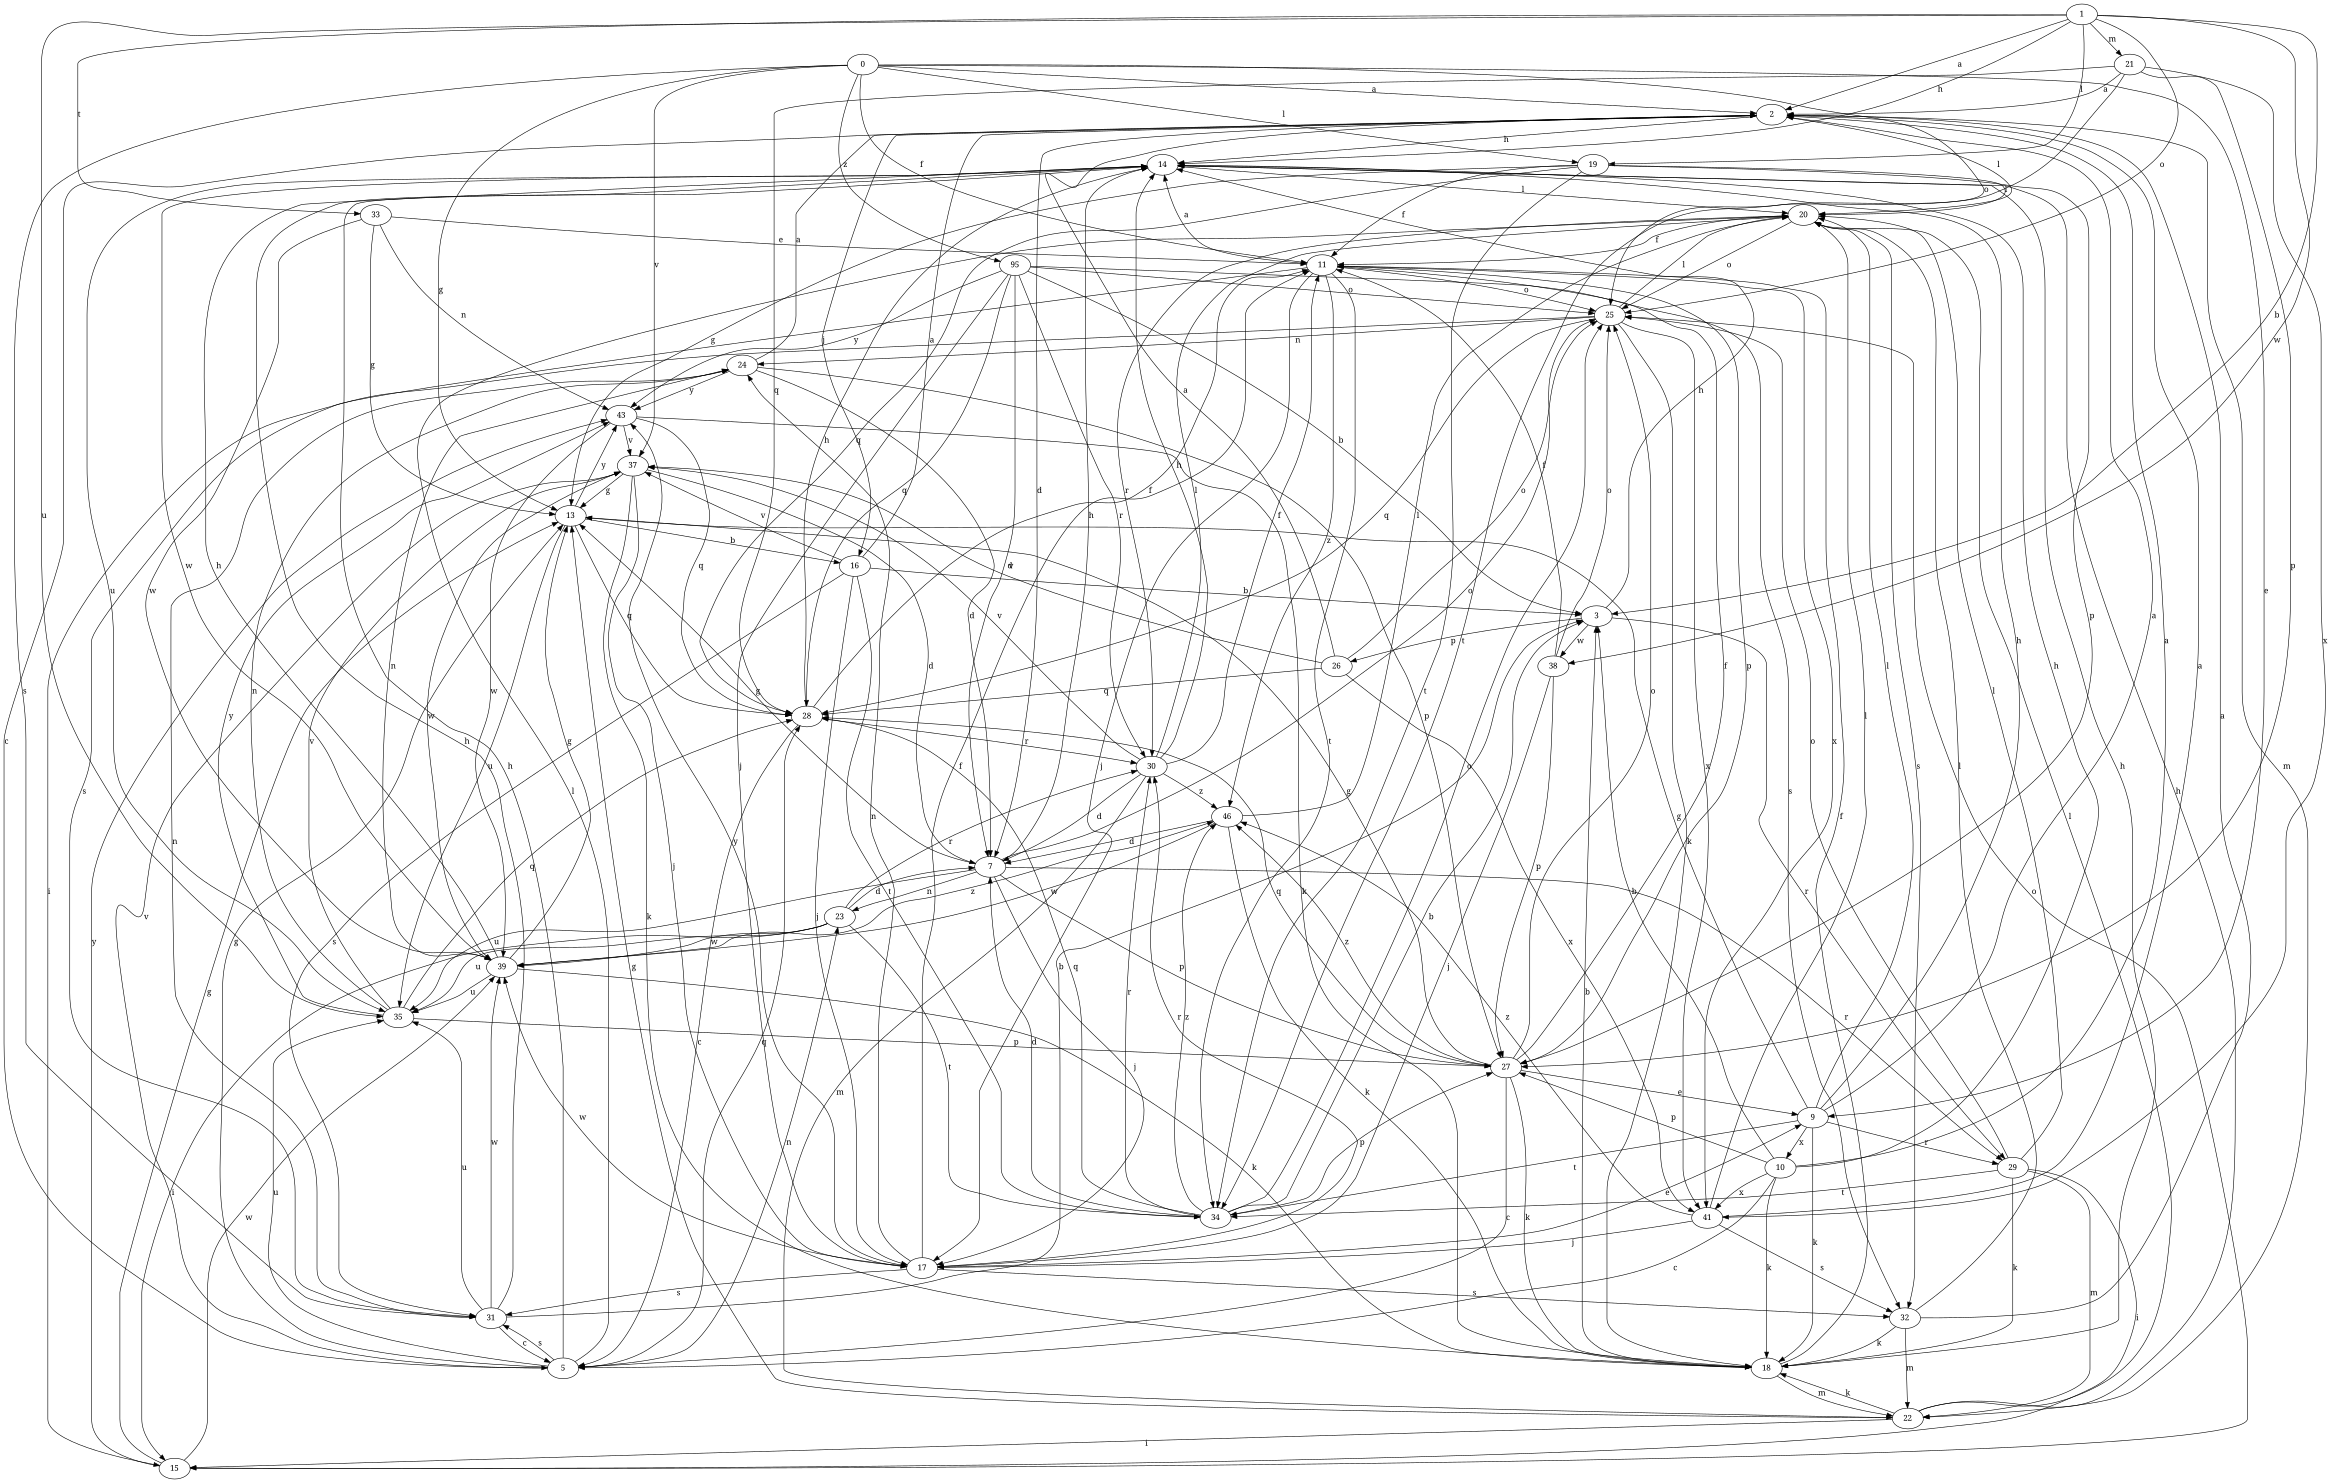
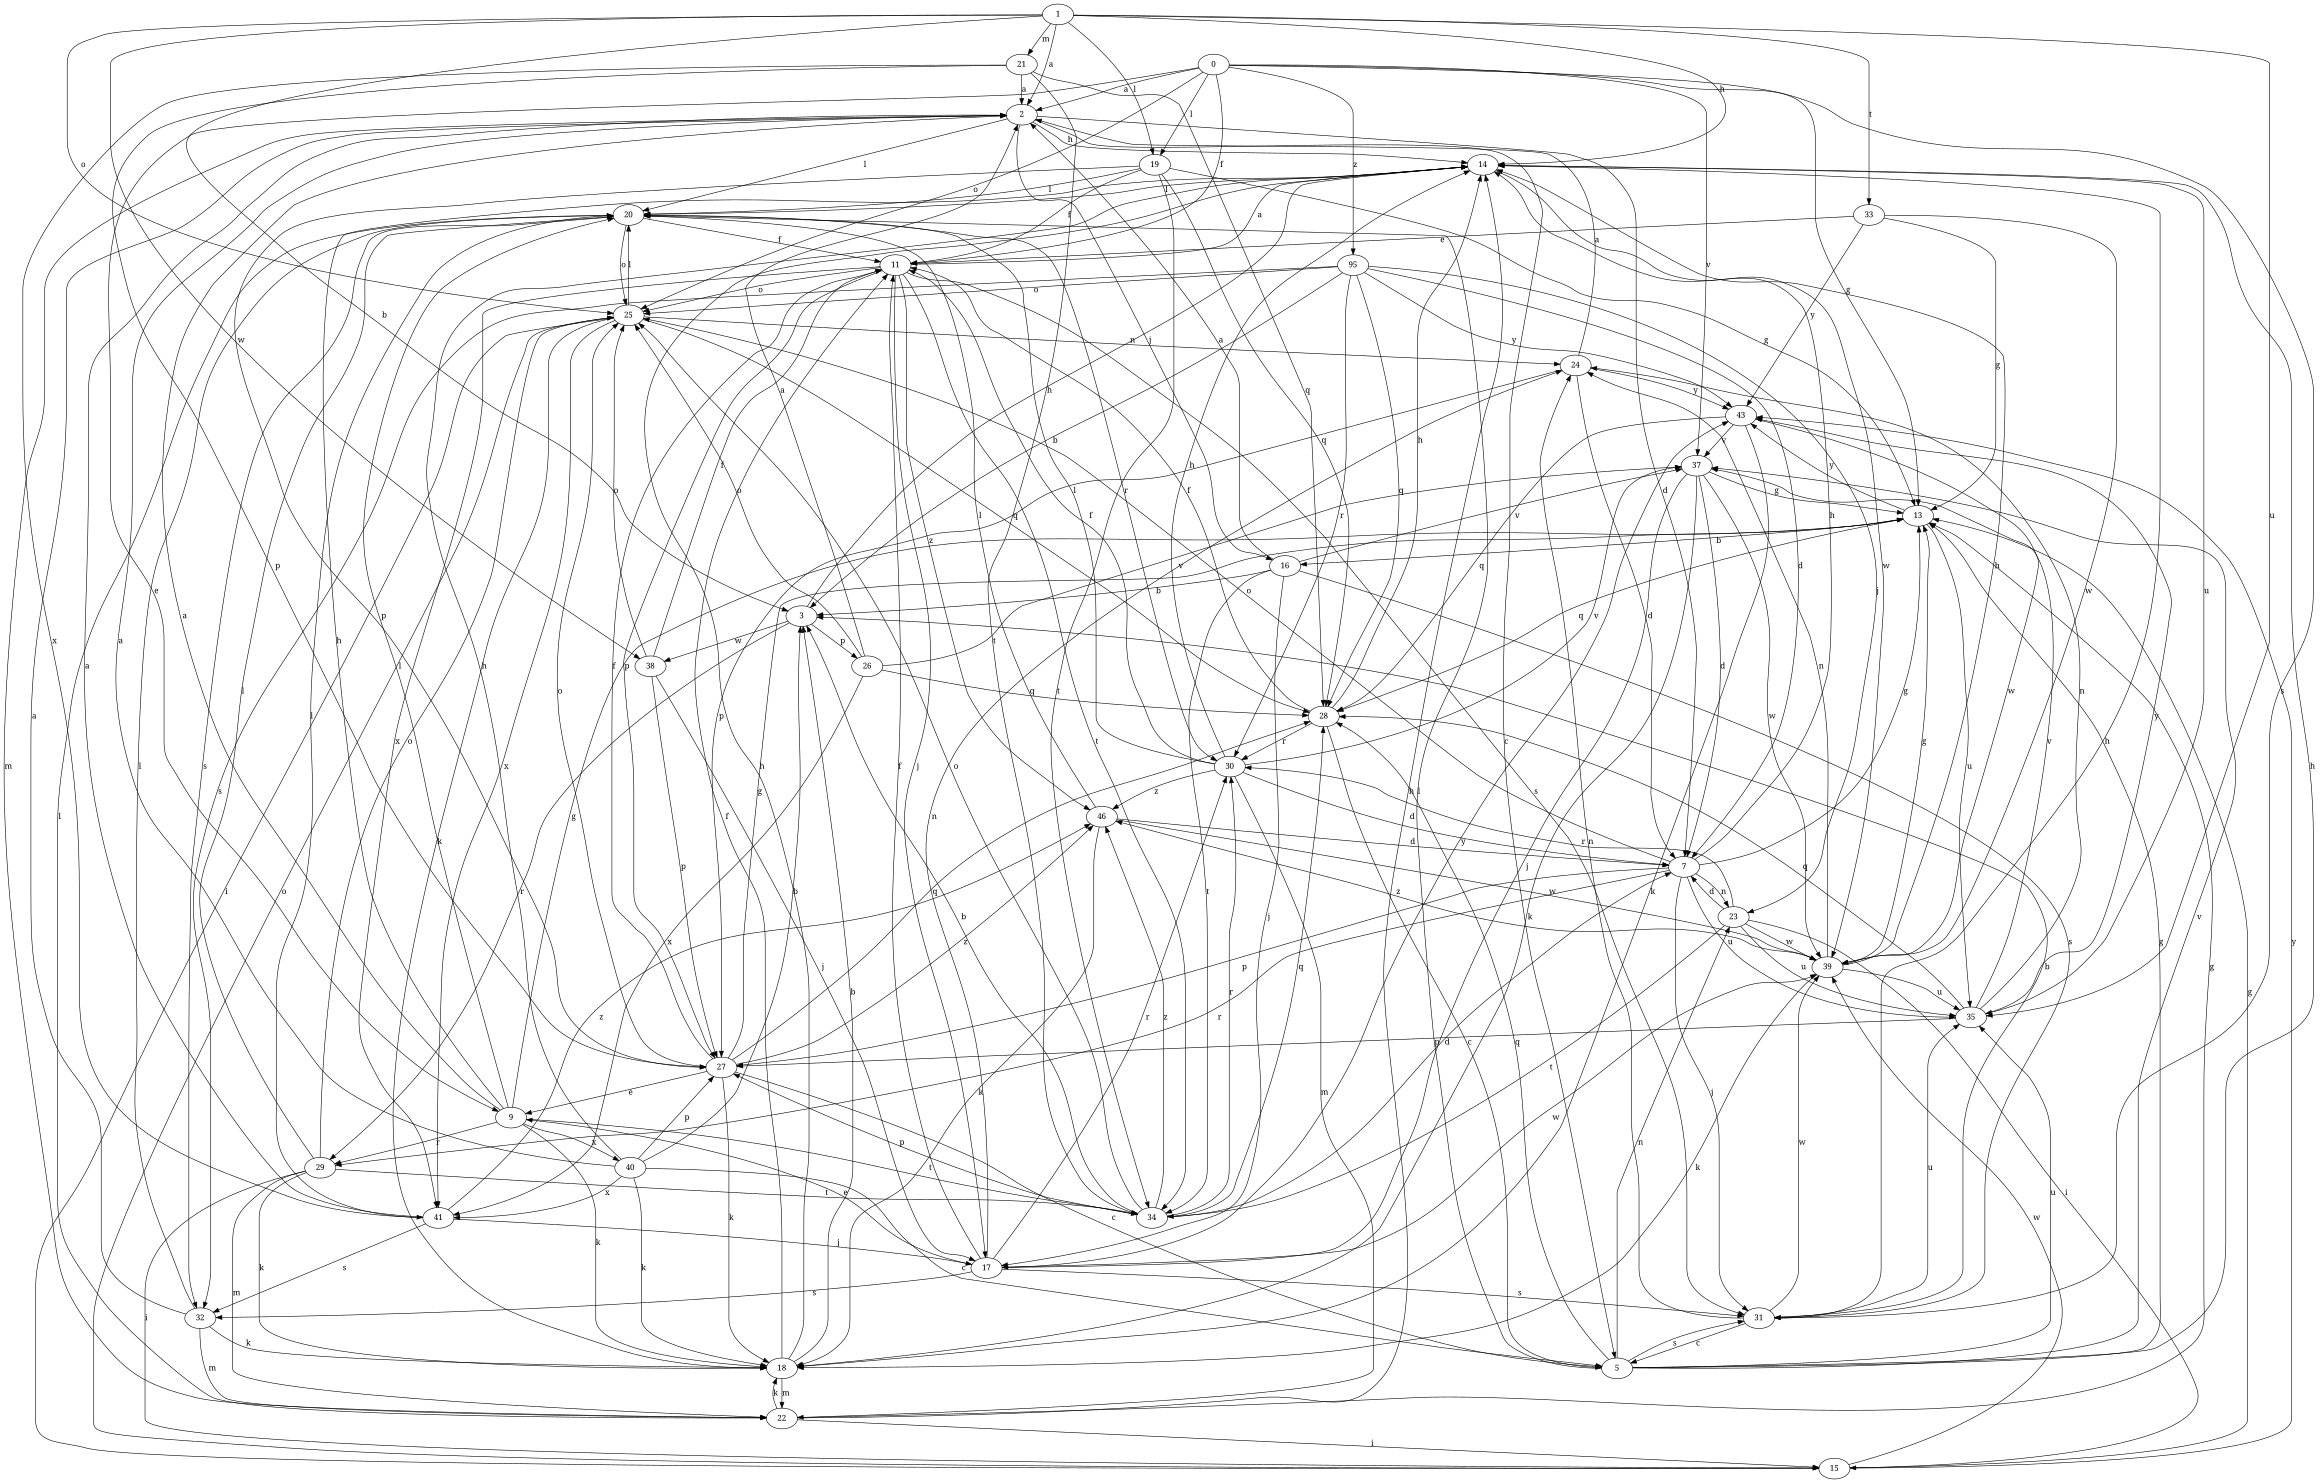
edge "33" -> "43": label "n" -> "y"
edge "95" -> "17": now "95" -> "23"
edge "7" -> "17": now "7" -> "31"
node "10": label "10" -> "40"
